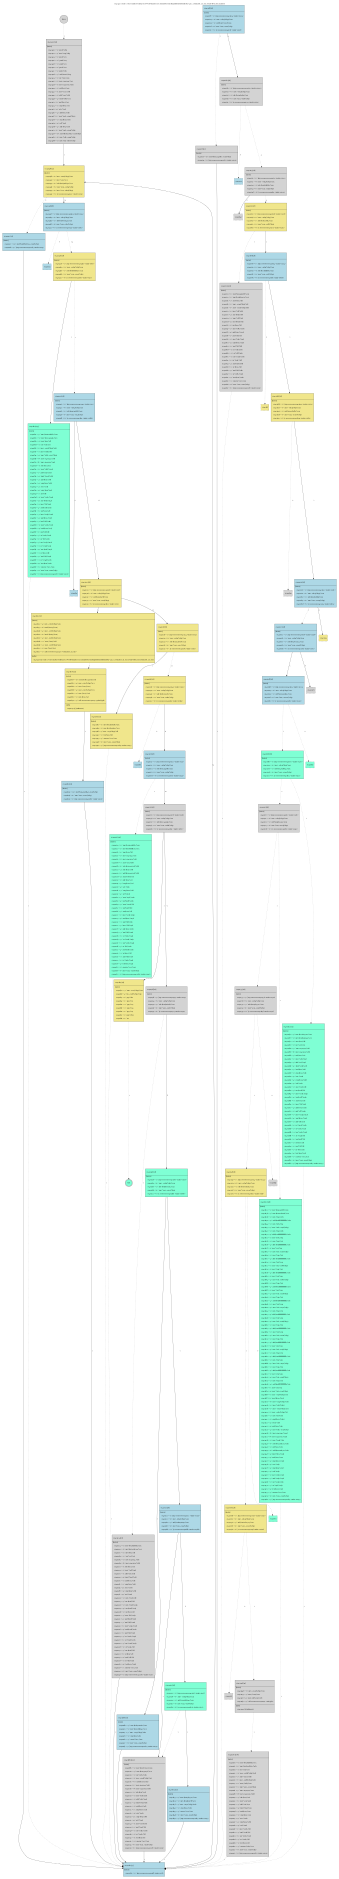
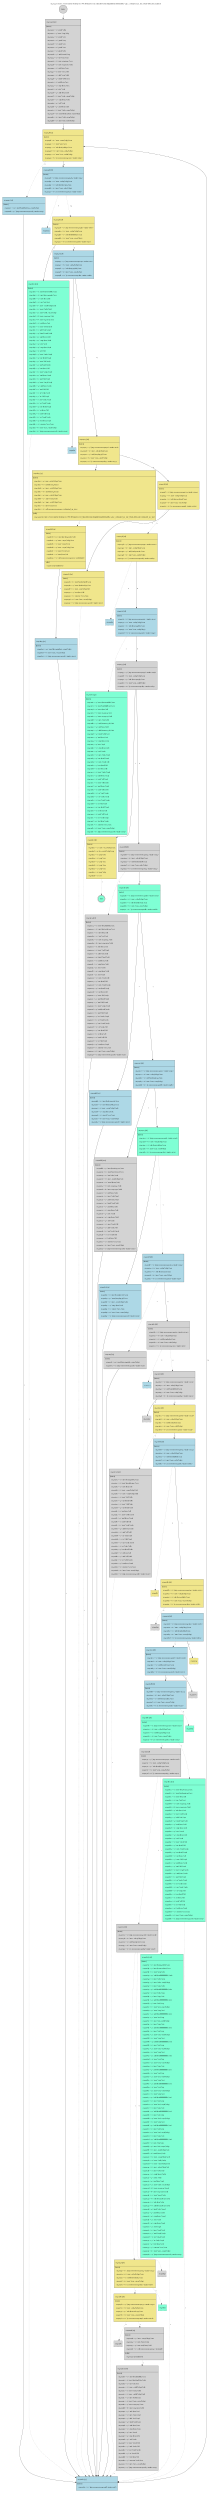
edge "0x4015e3 [28]" -> "0x401dfb [100]": now "0x4015e3 [28]" -> "0x4015ff [28]"
